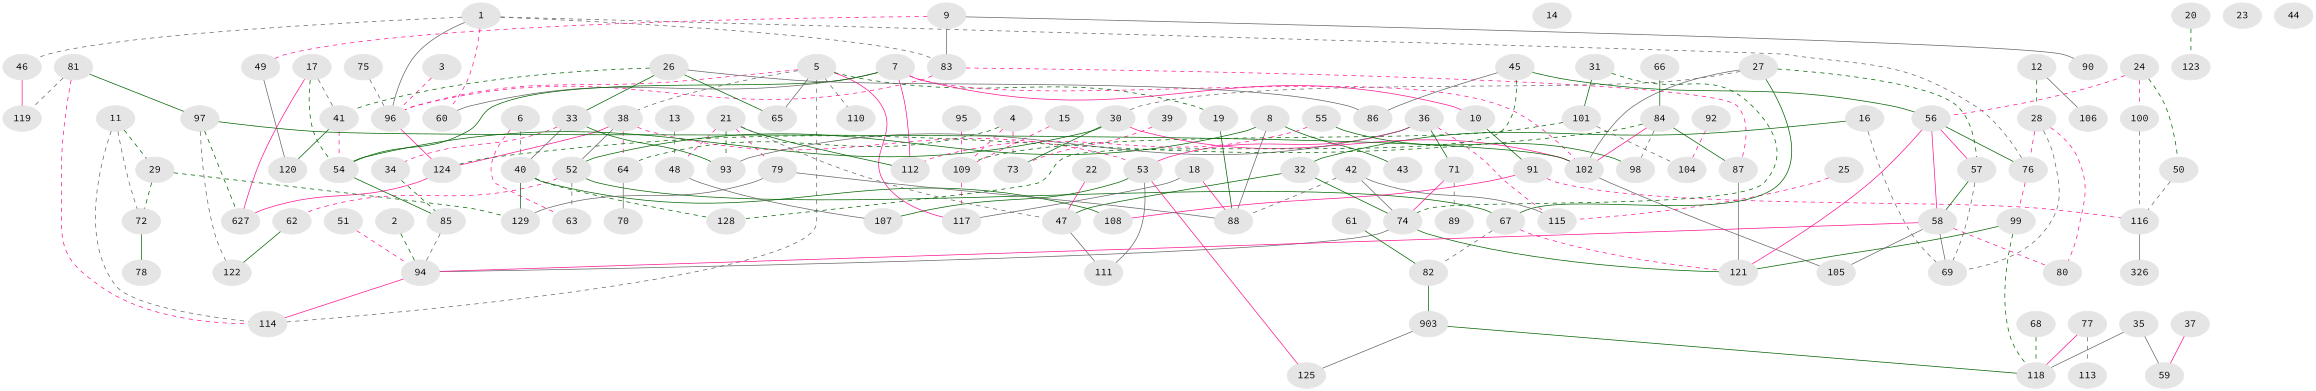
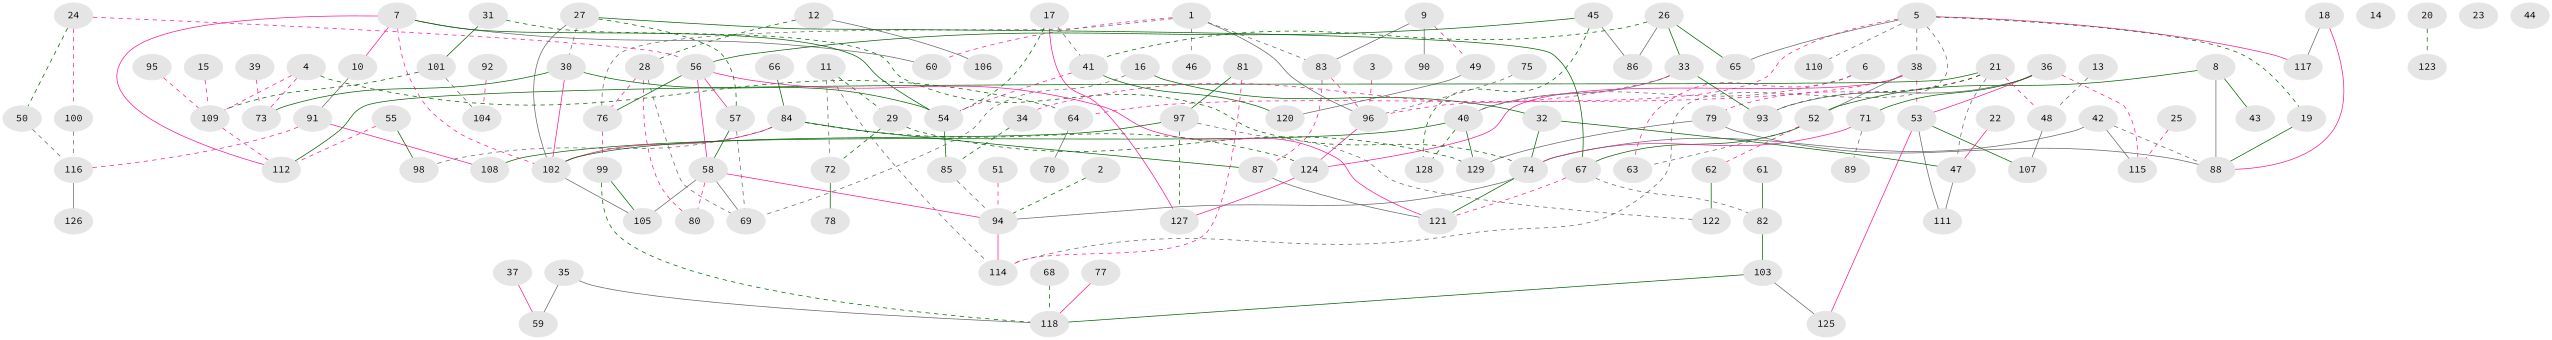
node "119": removed
edge "10" -- "91": color darkgreen -> gray40
edge "109" -- "117": now "109" -- "112"
node "627": label "627" -> "127"
edge "99" -- "121": now "99" -- "105"
node "326": label "326" -> "126"
node "903": label "903" -> "103"
node "113": removed
